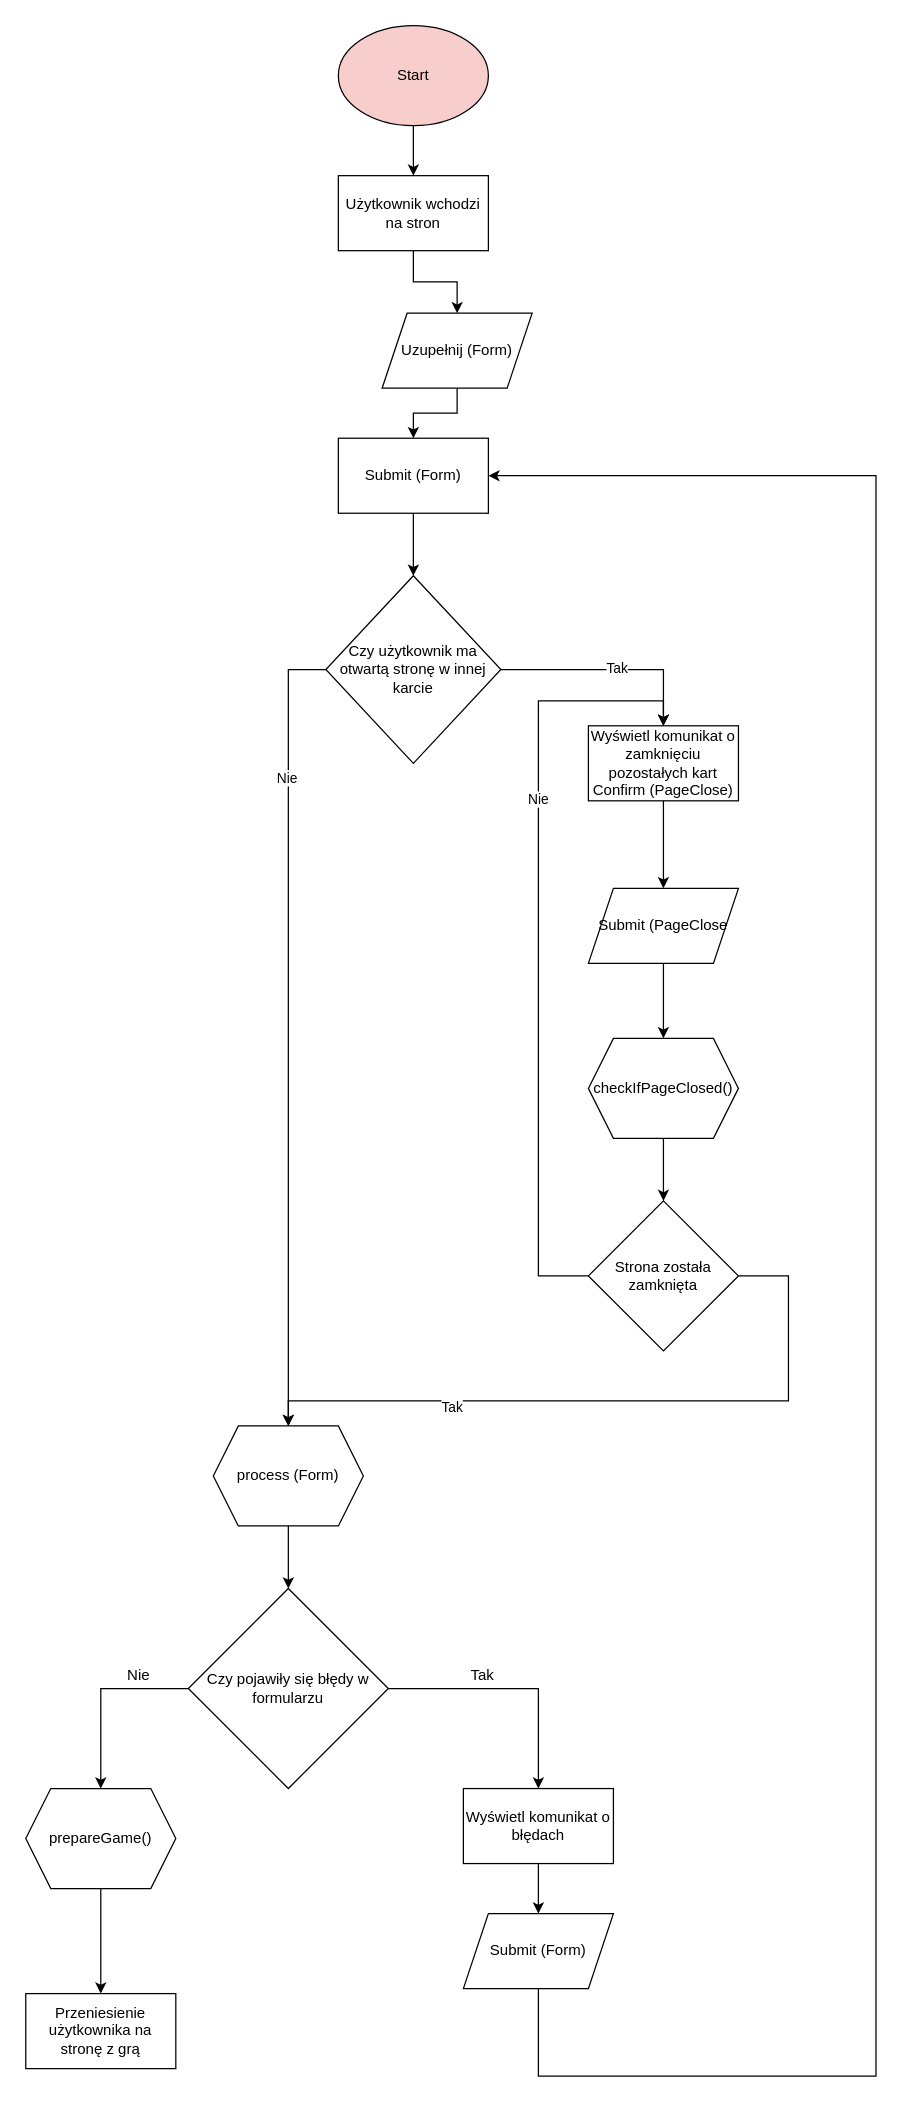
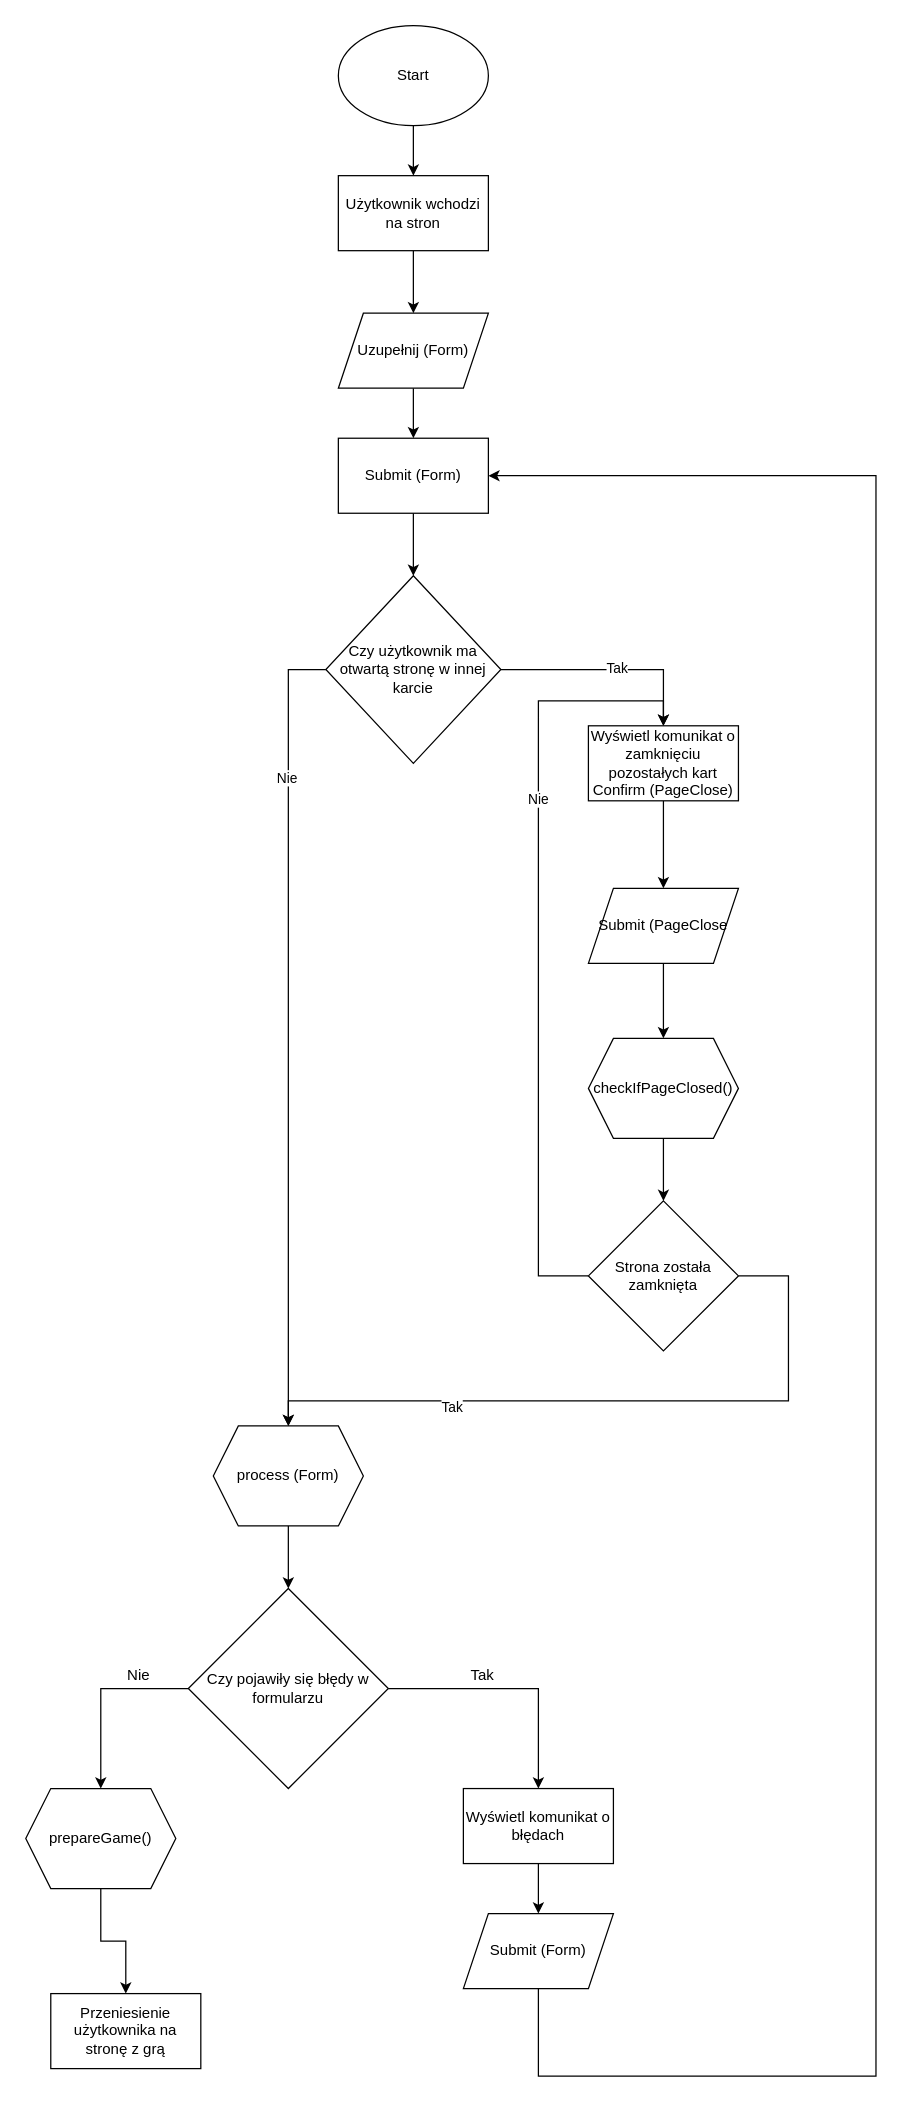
node "Start": fillcolor #f8cecc -> #ffffff
node "Uzupełnij (Form)": moved (457, 351) -> (413, 351)
node "Przeniesienie użytkownika na stronę z grą": moved (101, 2031) -> (126, 2031)
